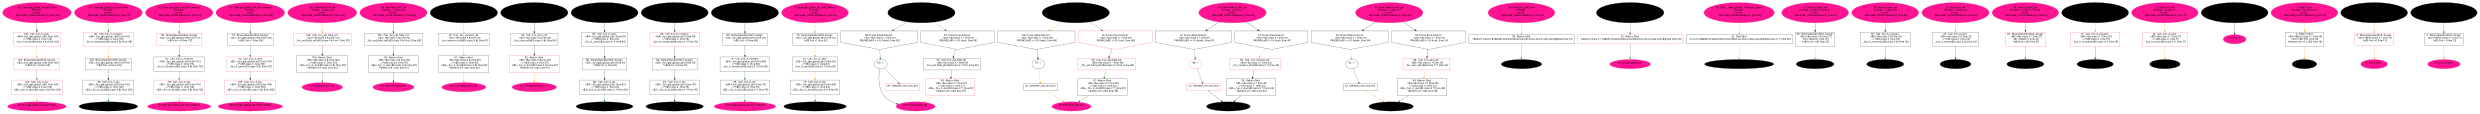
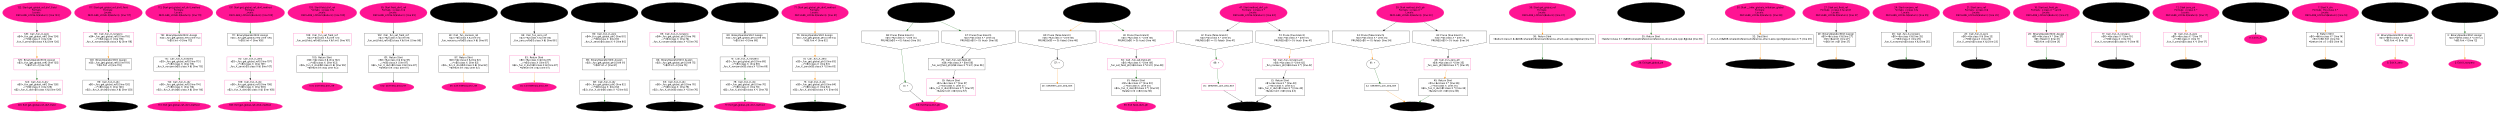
node "66:  between_join_and_exit": removed
edge "58:  between_join_and_exit" -> "56: Exit field_div0_ptr": removed
